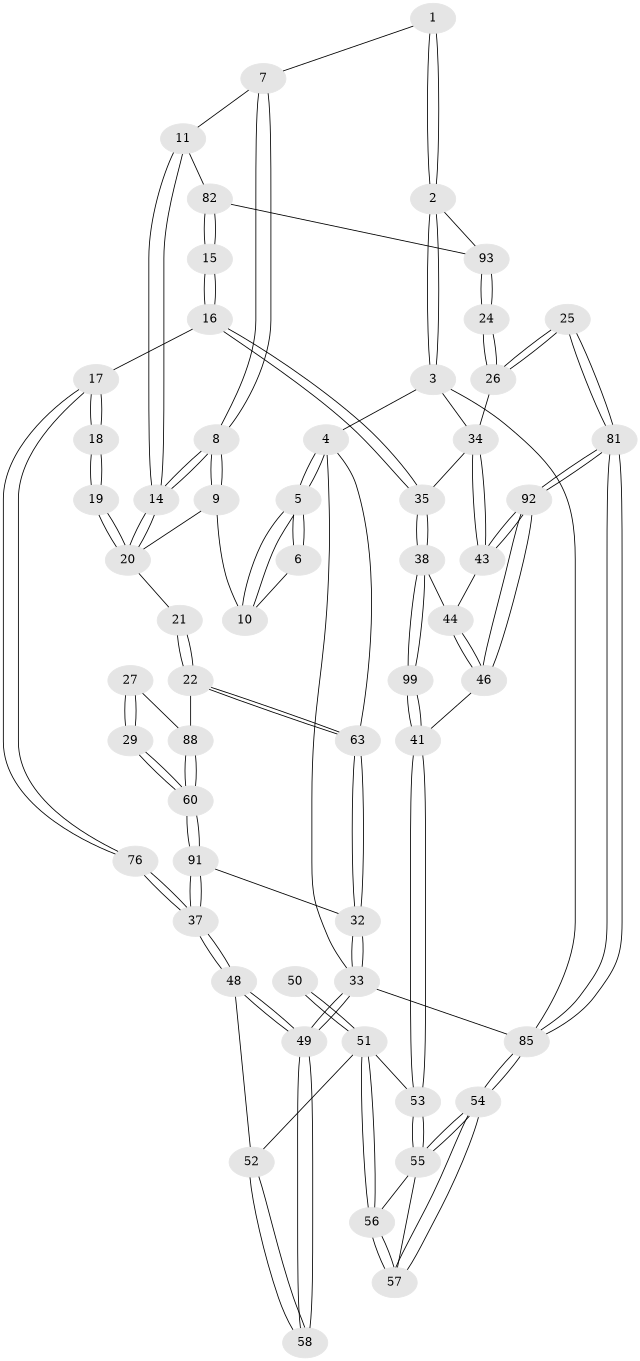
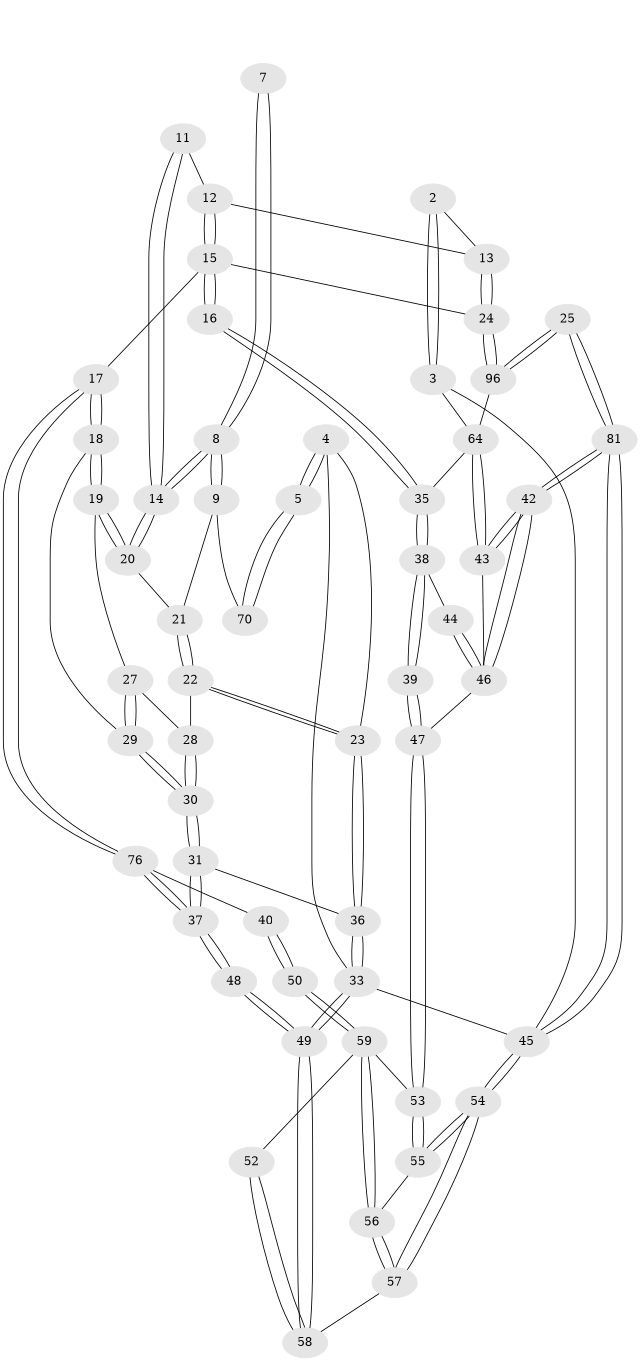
node "1": removed
edge "7" -- "11": removed
node "82": label "82" -> "12"
node "93": label "93" -> "13"
edge "15" -- "24": added
edge "16" -- "17": now "15" -- "17"
node "26": label "26" -> "96"
edge "3" -- "4": removed
node "34": label "34" -> "64"
node "92": label "92" -> "42"
edge "9" -- "20": now "9" -- "21"
node "6": removed
edge "43" -- "44": now "43" -- "46"
edge "19" -- "27": added
edge "18" -- "29": added
node "10": label "10" -> "70"
node "99": label "99" -> "39"
node "88": label "88" -> "28"
node "63": label "63" -> "23"
node "41": label "41" -> "47"
node "60": label "60" -> "30"
node "91": label "91" -> "31"
node "40": added
node "32": label "32" -> "36"
node "51": label "51" -> "59"
node "85": label "85" -> "45"
edge "48" -- "52": removed
edge "55" -- "57": now "58" -- "57"
